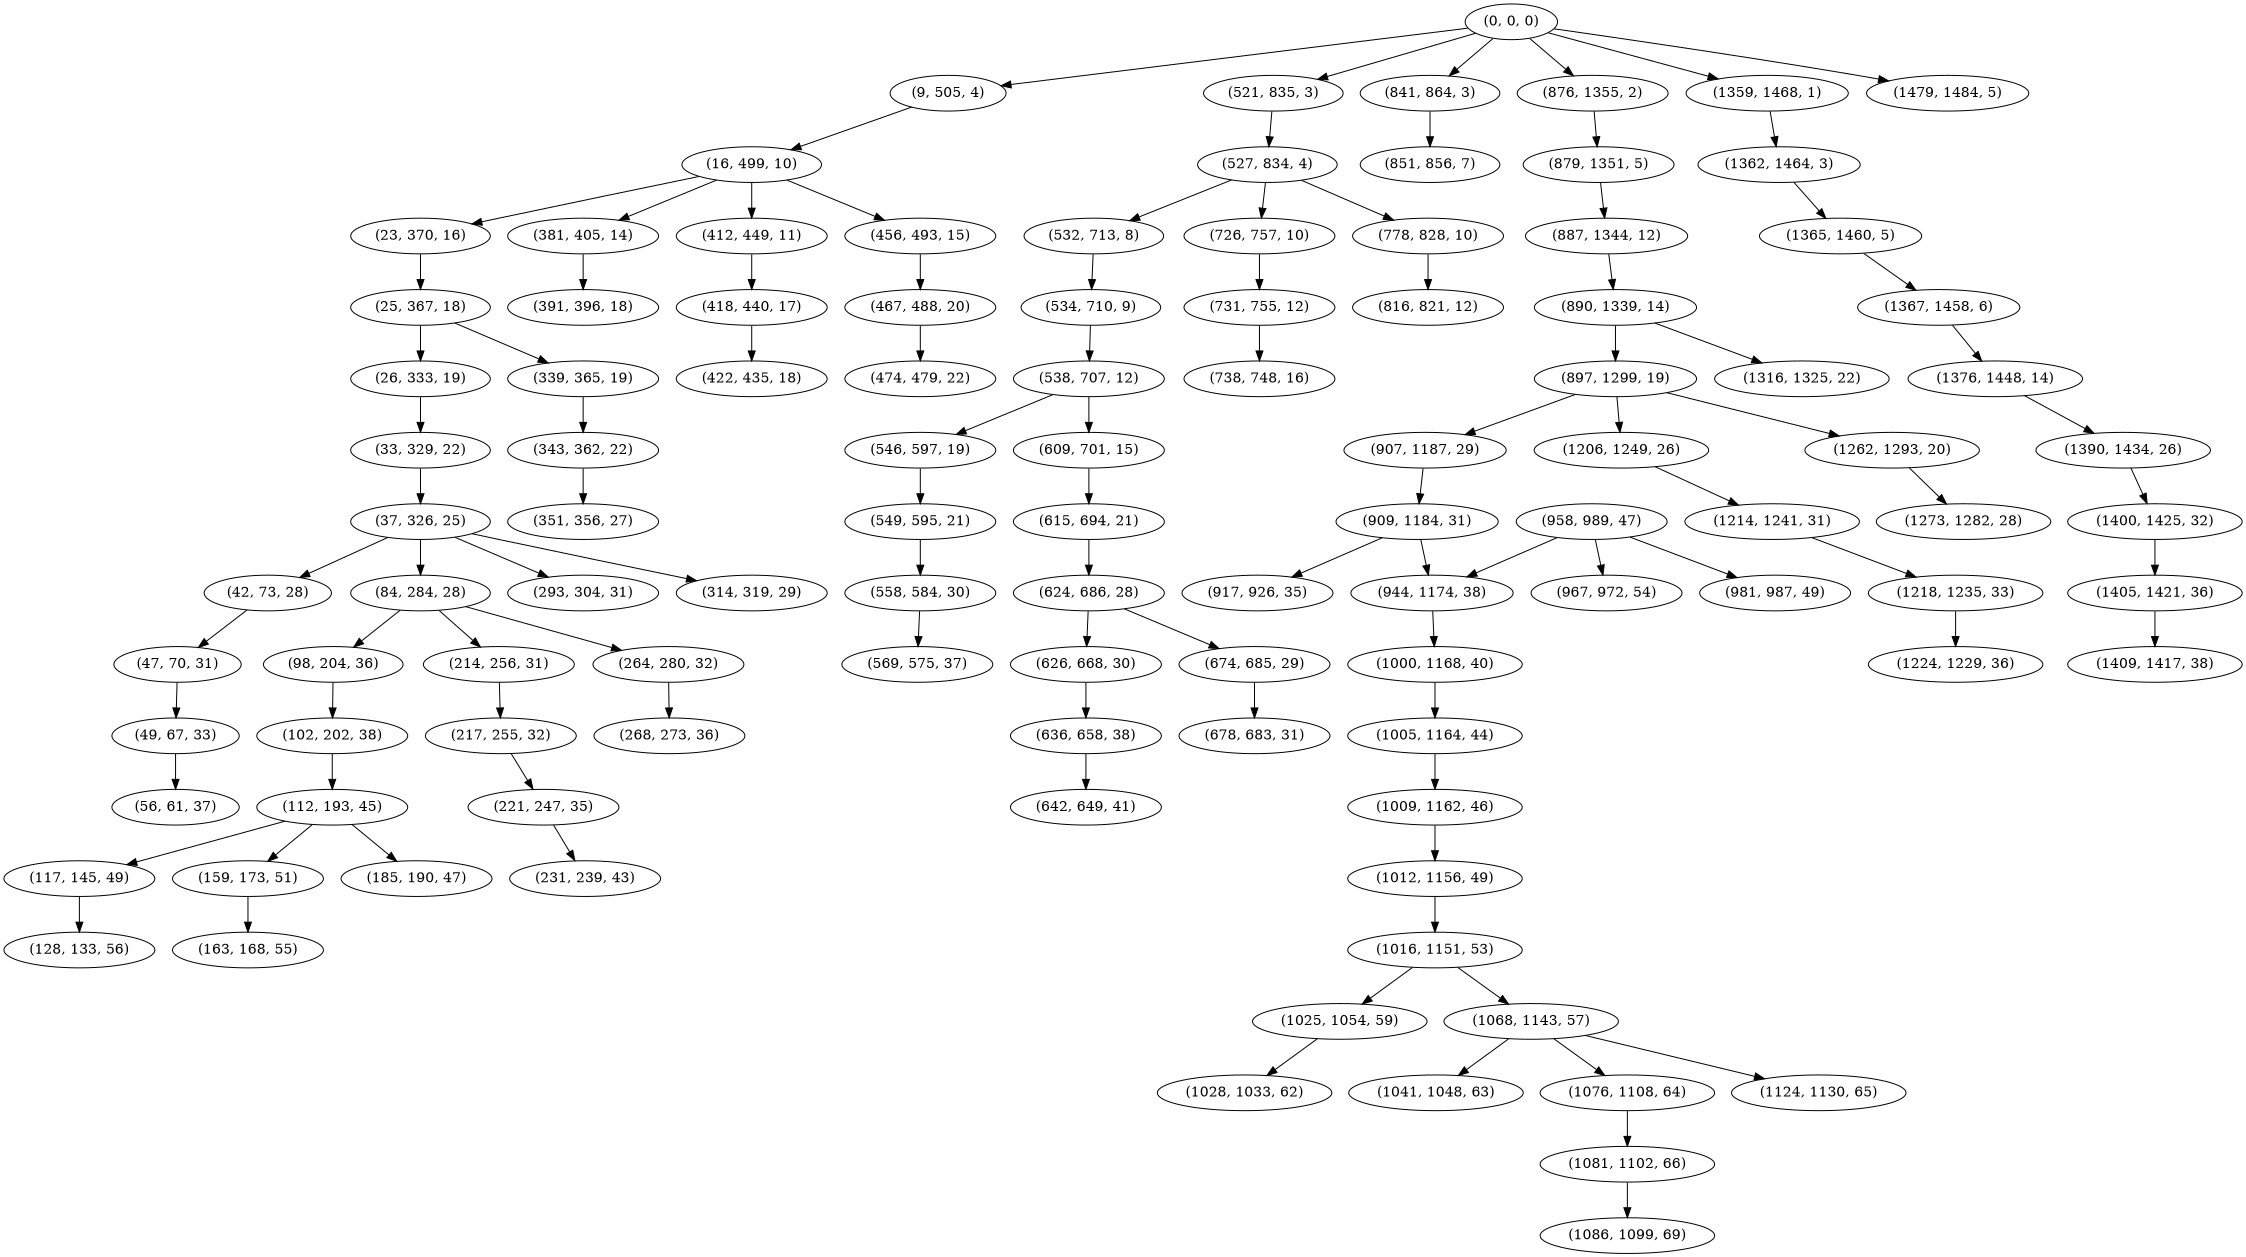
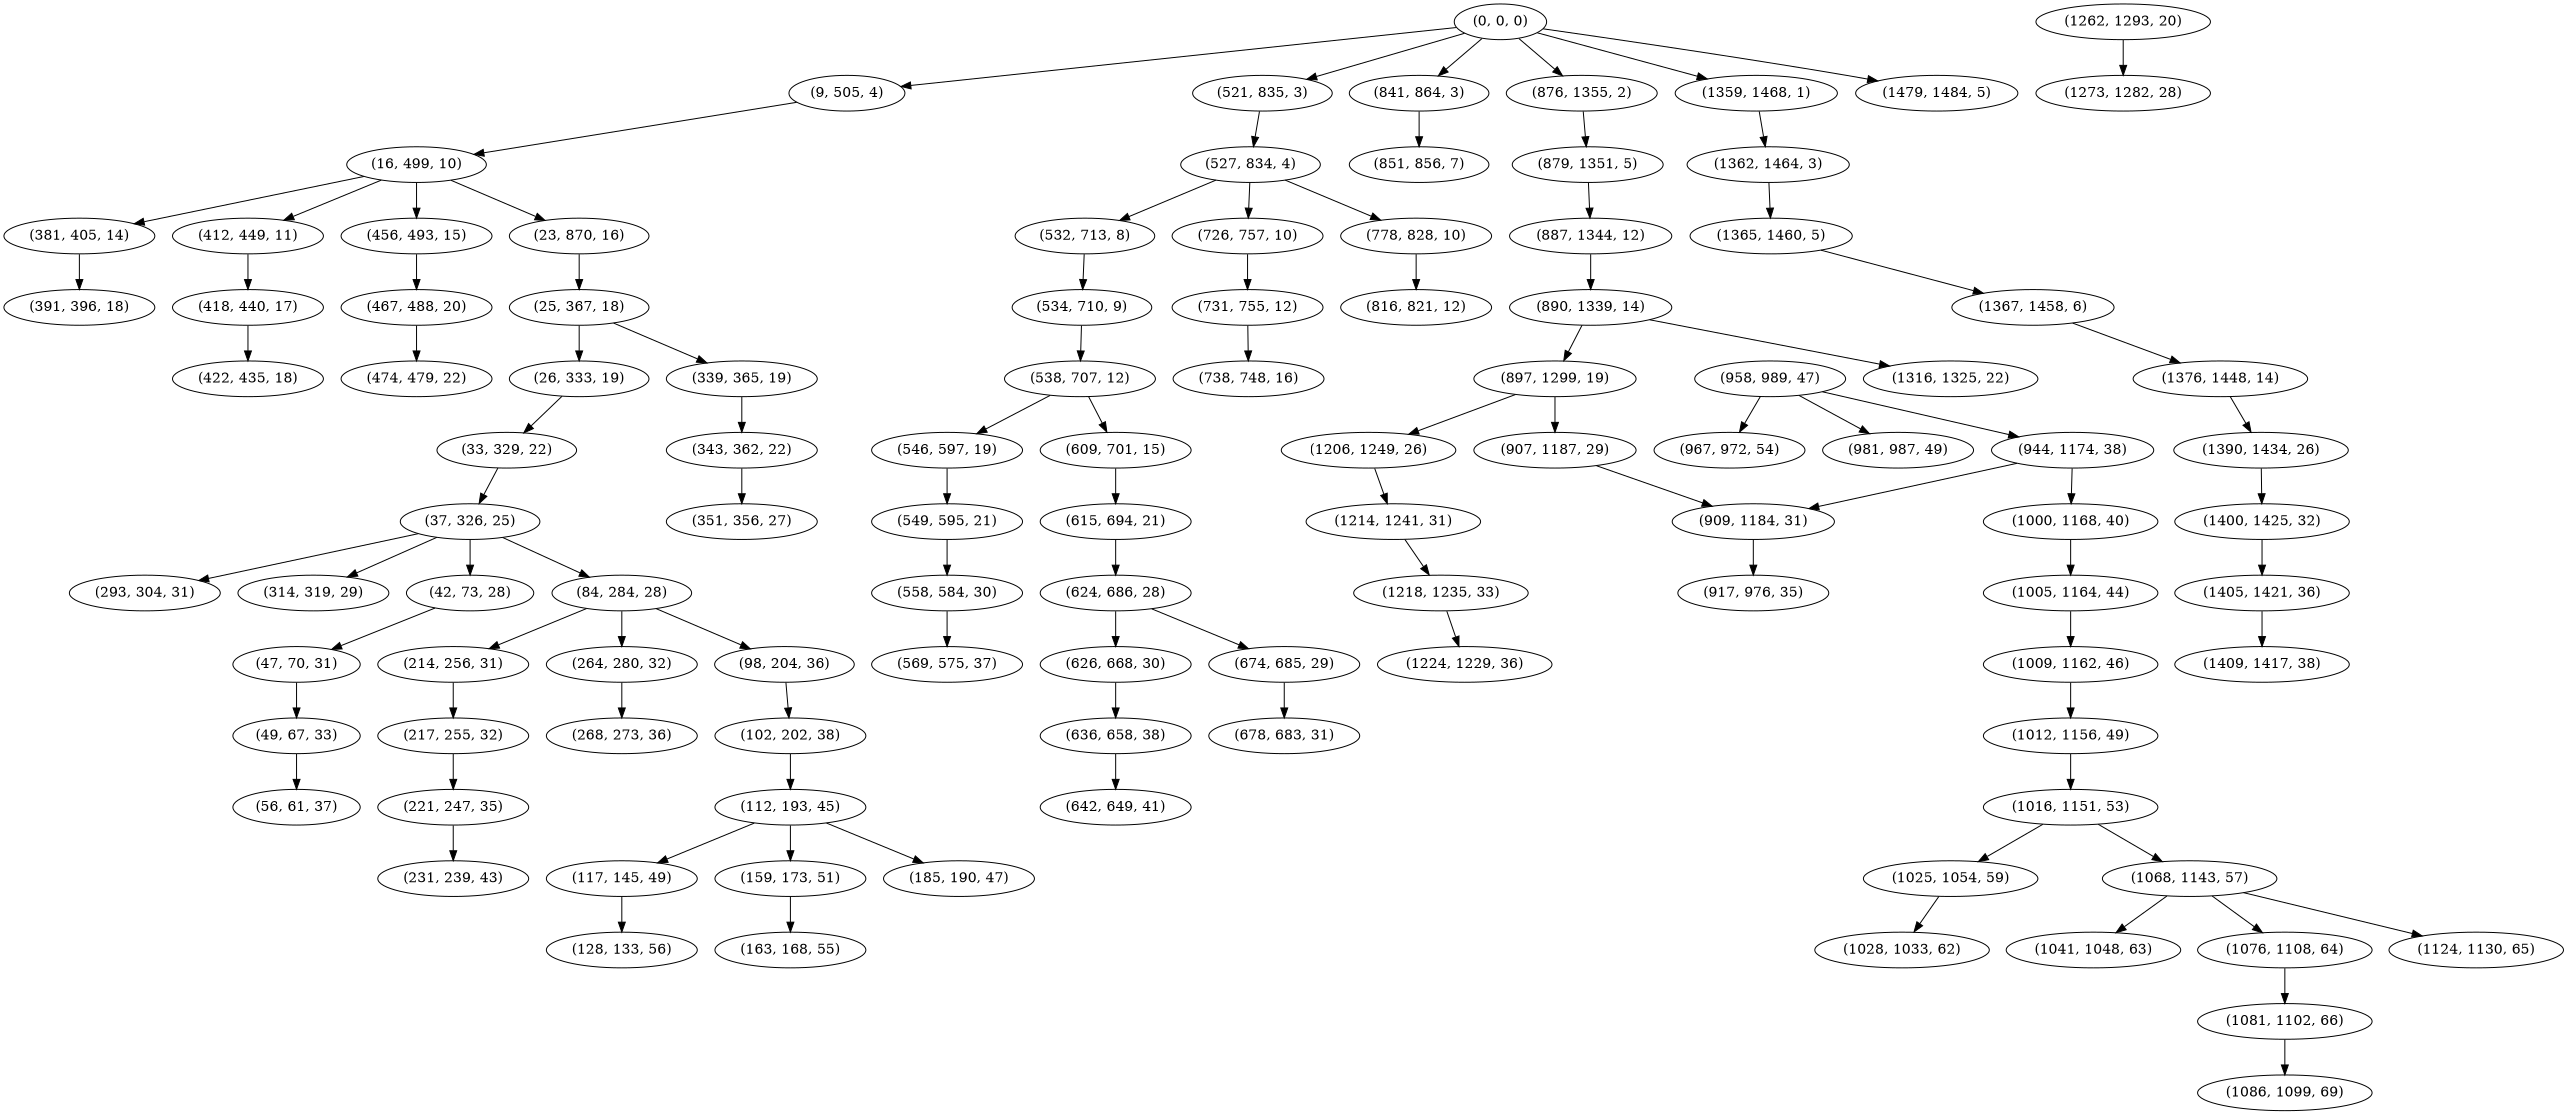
node "(23, 370, 16)": label "(23, 370, 16)" -> "(23, 870, 16)"
edge "(897, 1299, 19)" -> "(1262, 1293, 20)": removed
edge "(909, 1184, 31)" -> "(944, 1174, 38)": reversed
node "(917, 926, 35)": label "(917, 926, 35)" -> "(917, 976, 35)"
